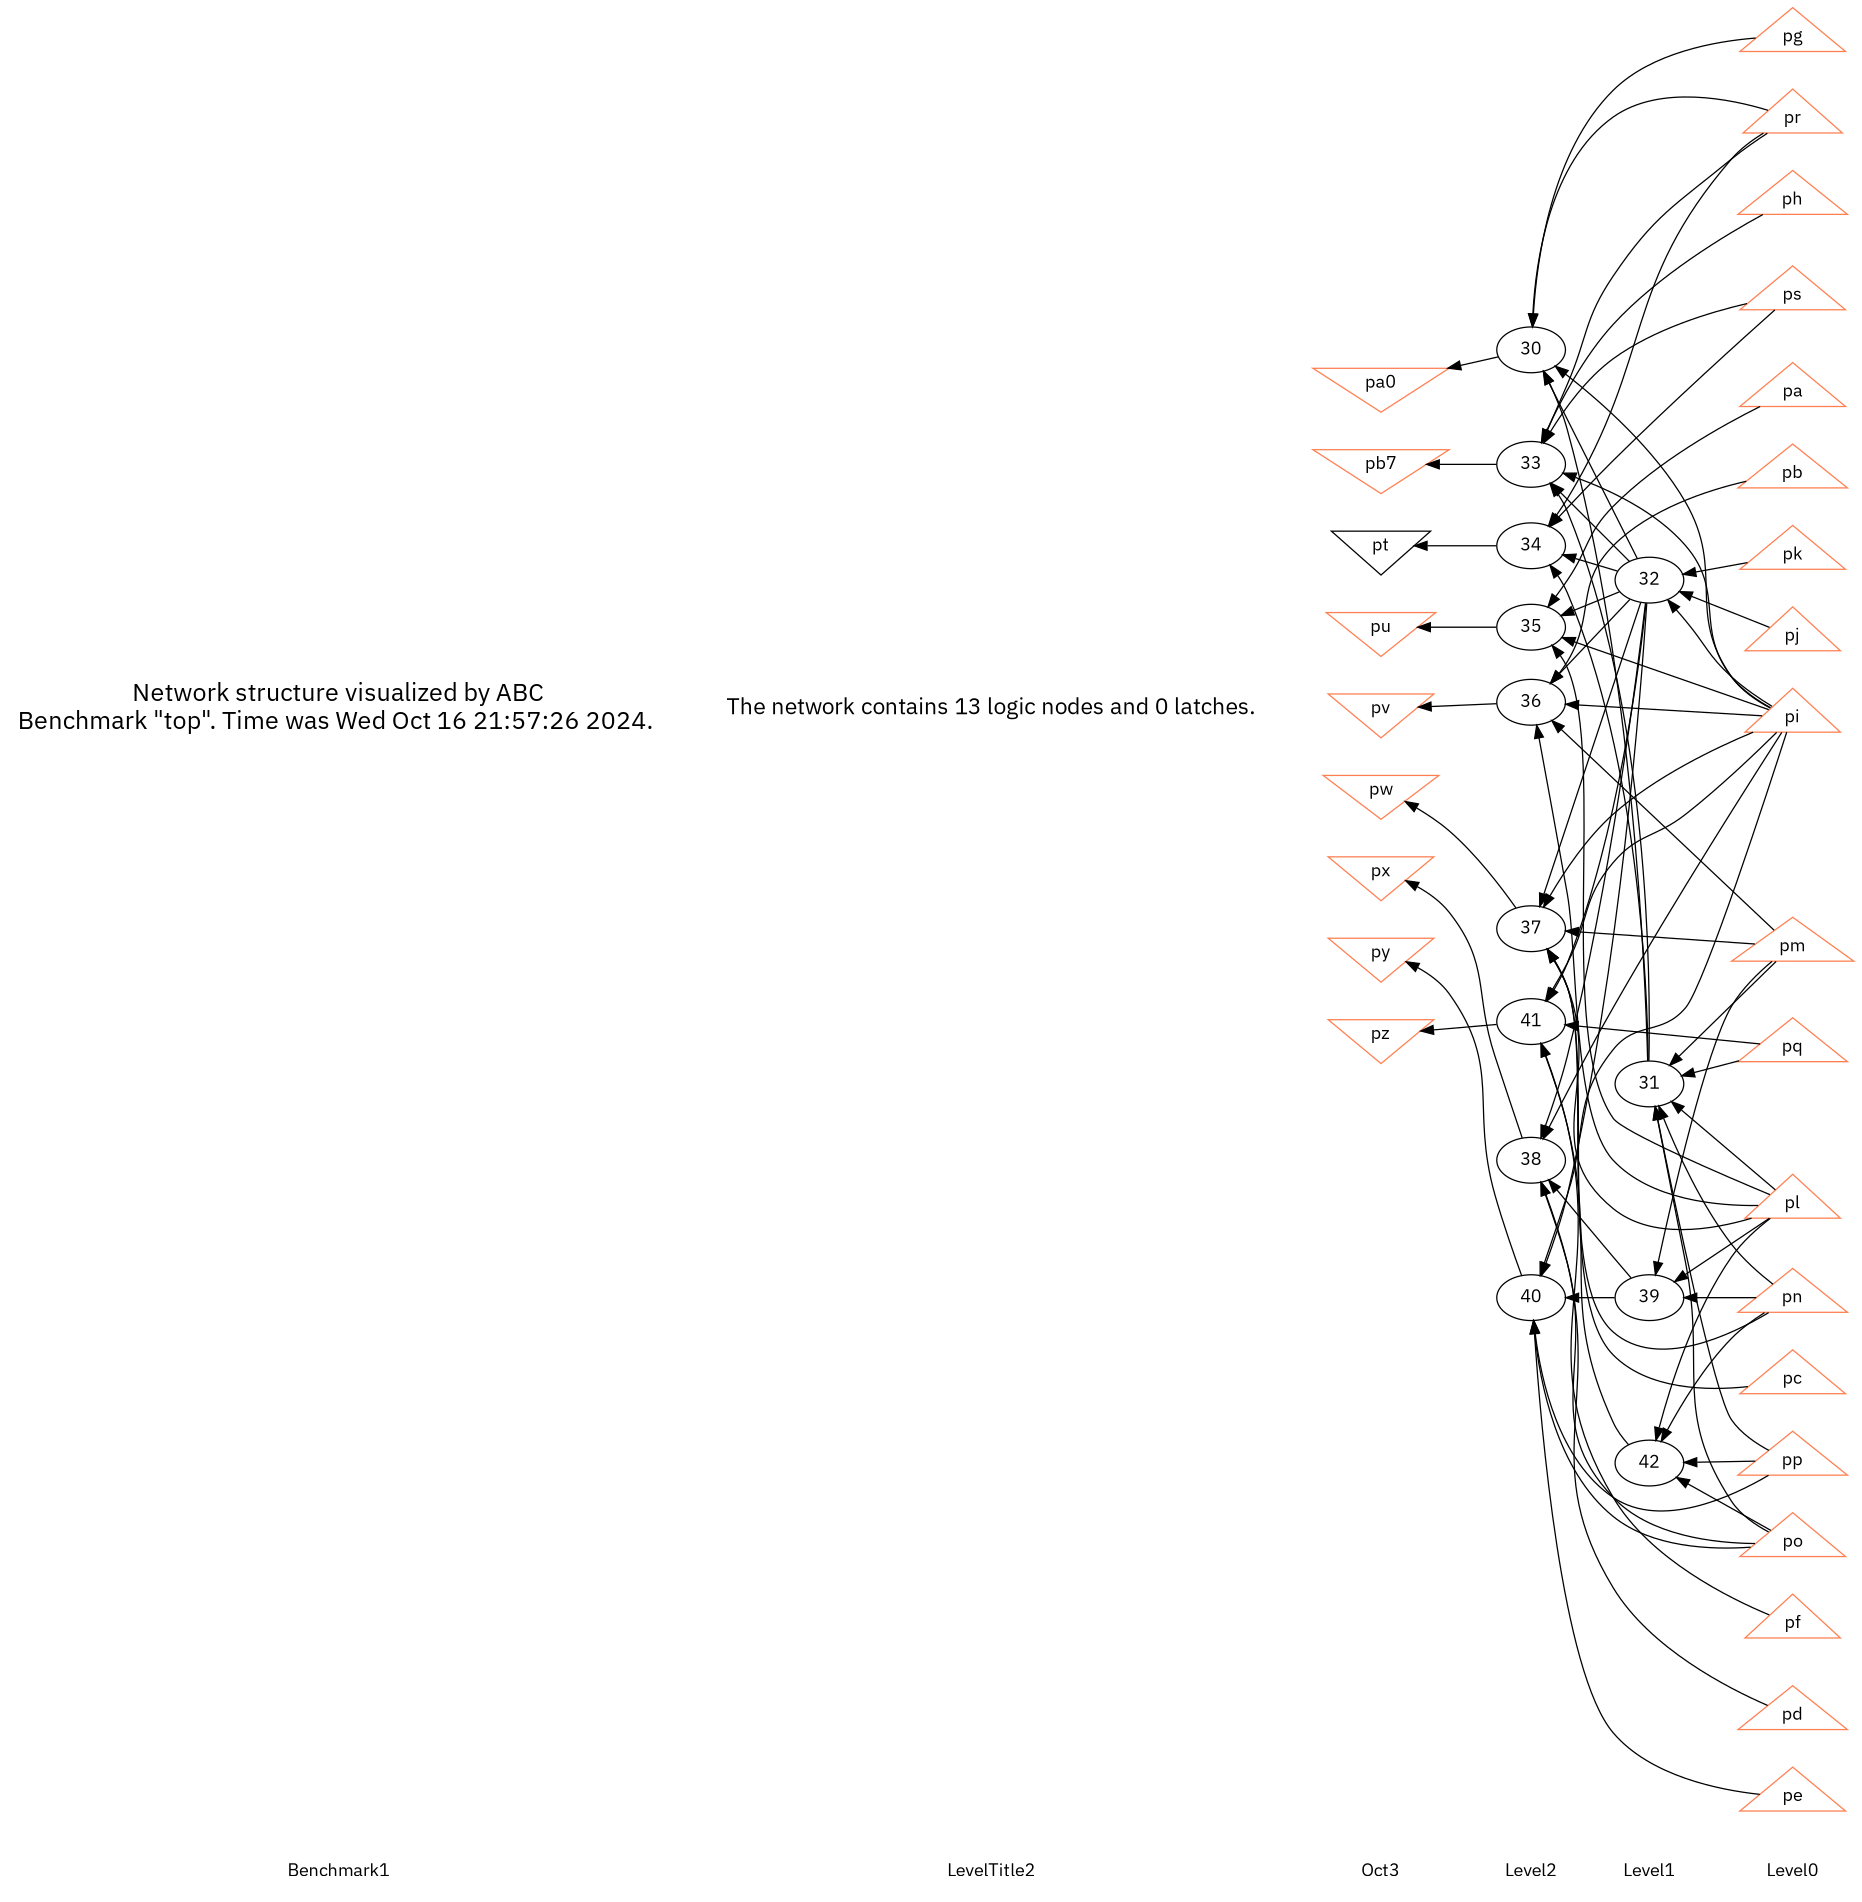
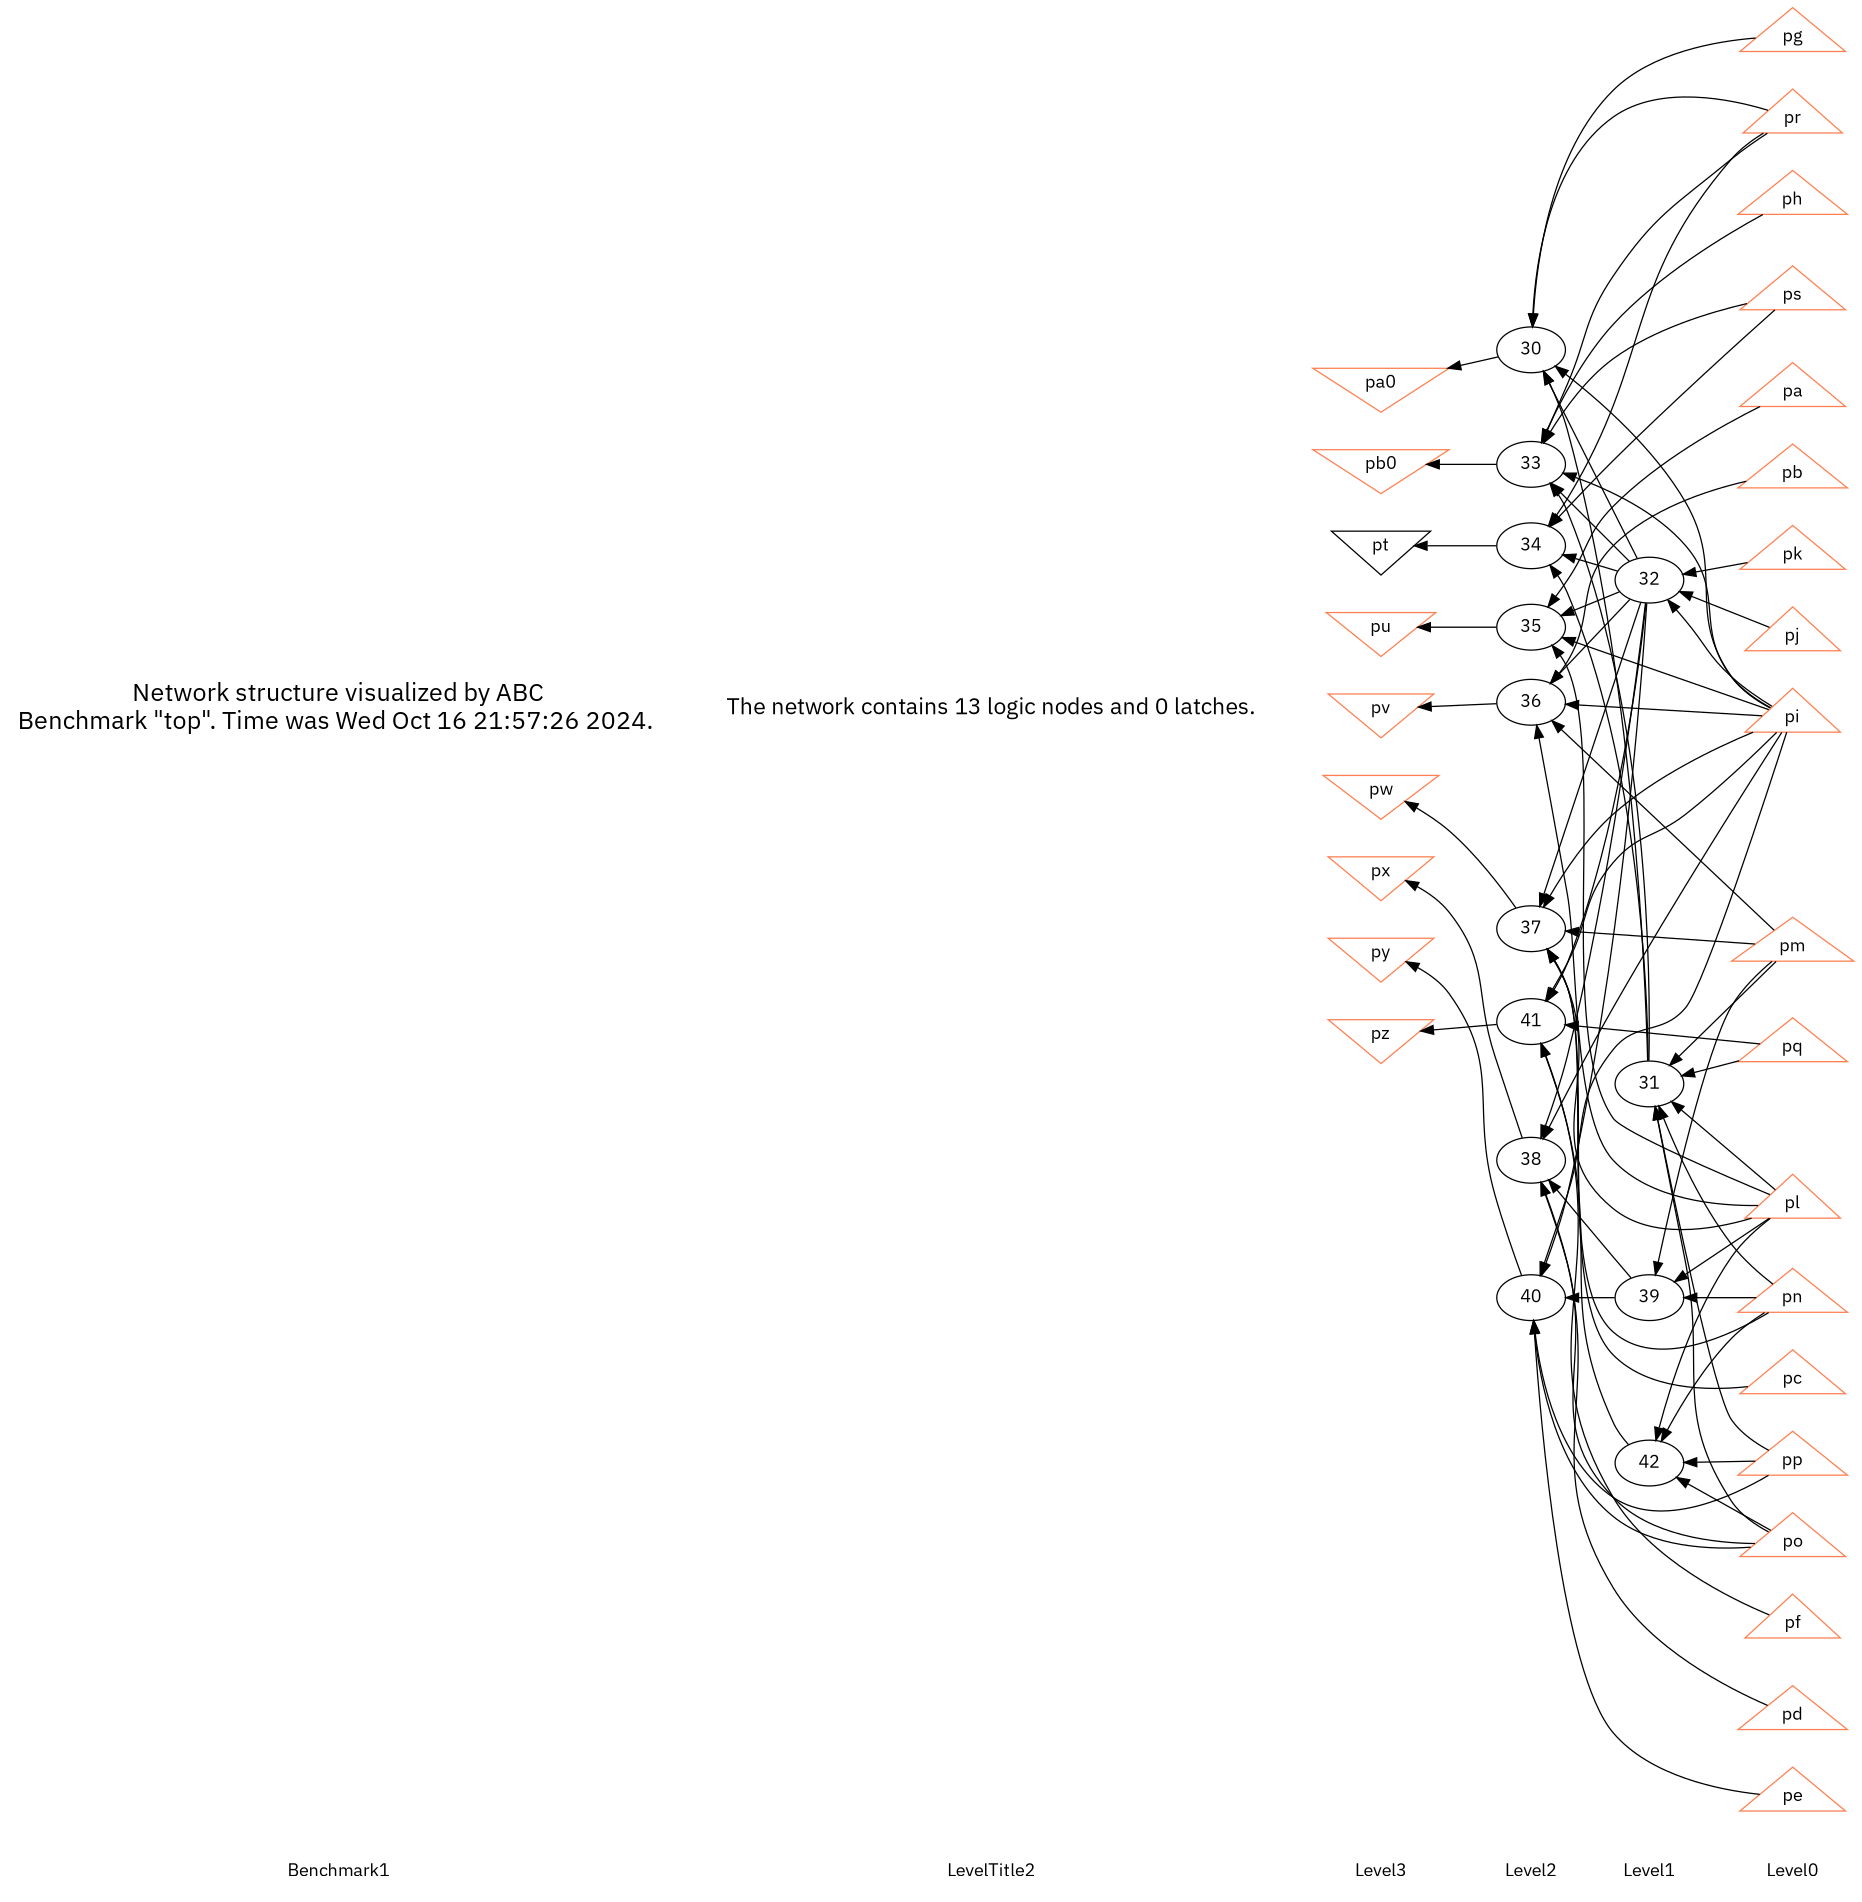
node "pb7": label "pb7" -> "pb0"
node "Oct3": label "Oct3" -> "Level3"
